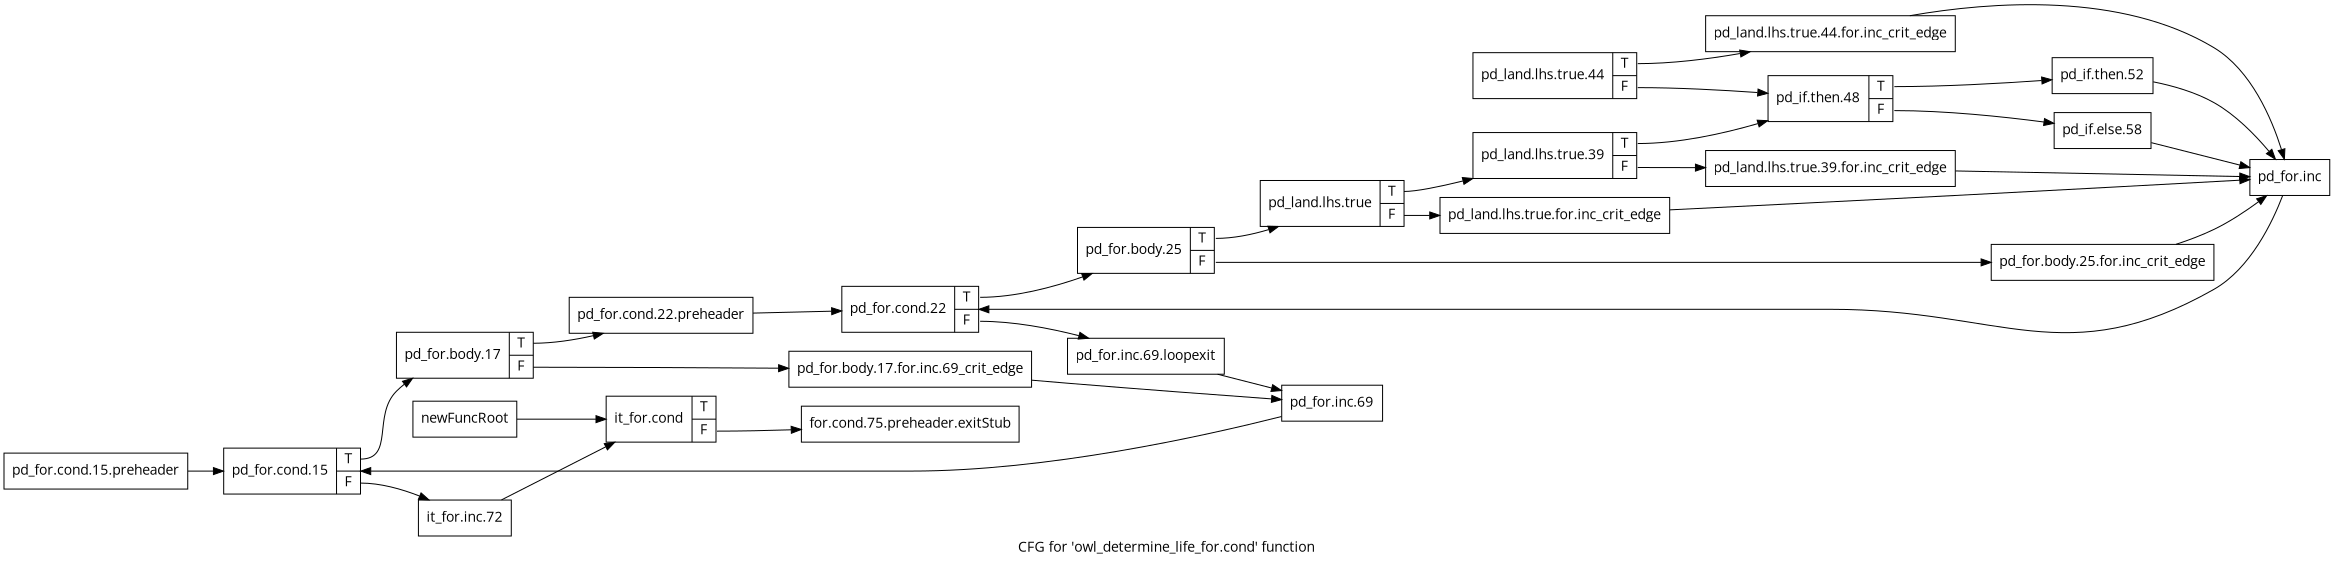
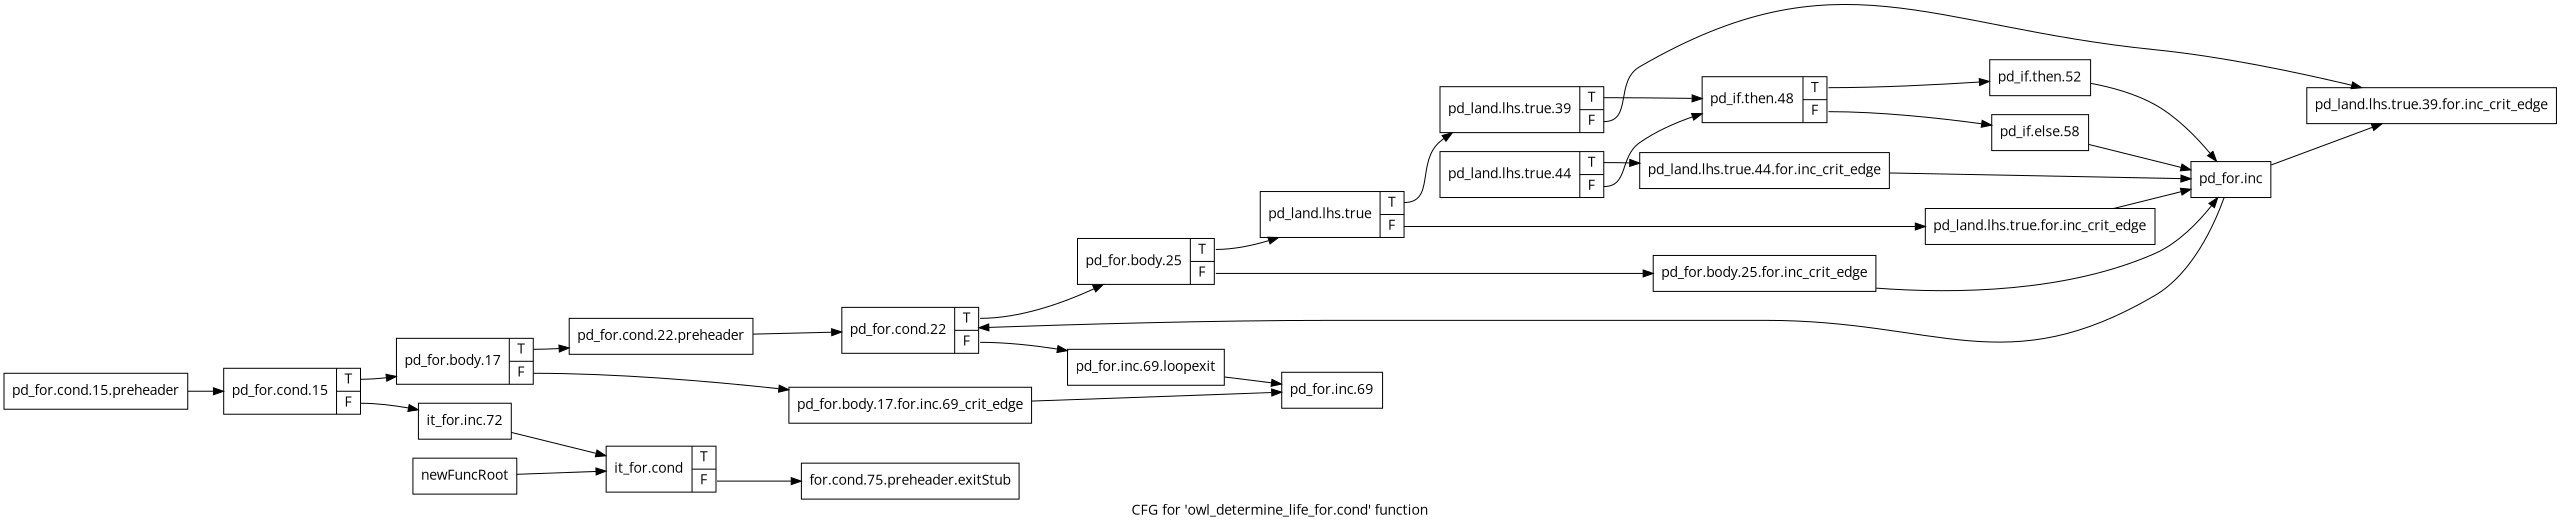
edge "pd_land.lhs.true.39.for.inc_crit_edge" -> "pd_for.inc": reversed
edge "pd_for.inc.69" -> "pd_for.cond.15": removed
